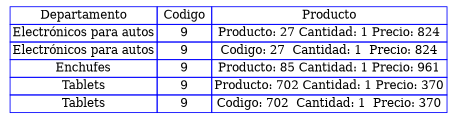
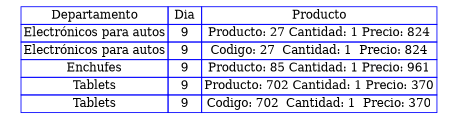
node "Departamento": text "Codigo" -> "Dia"
